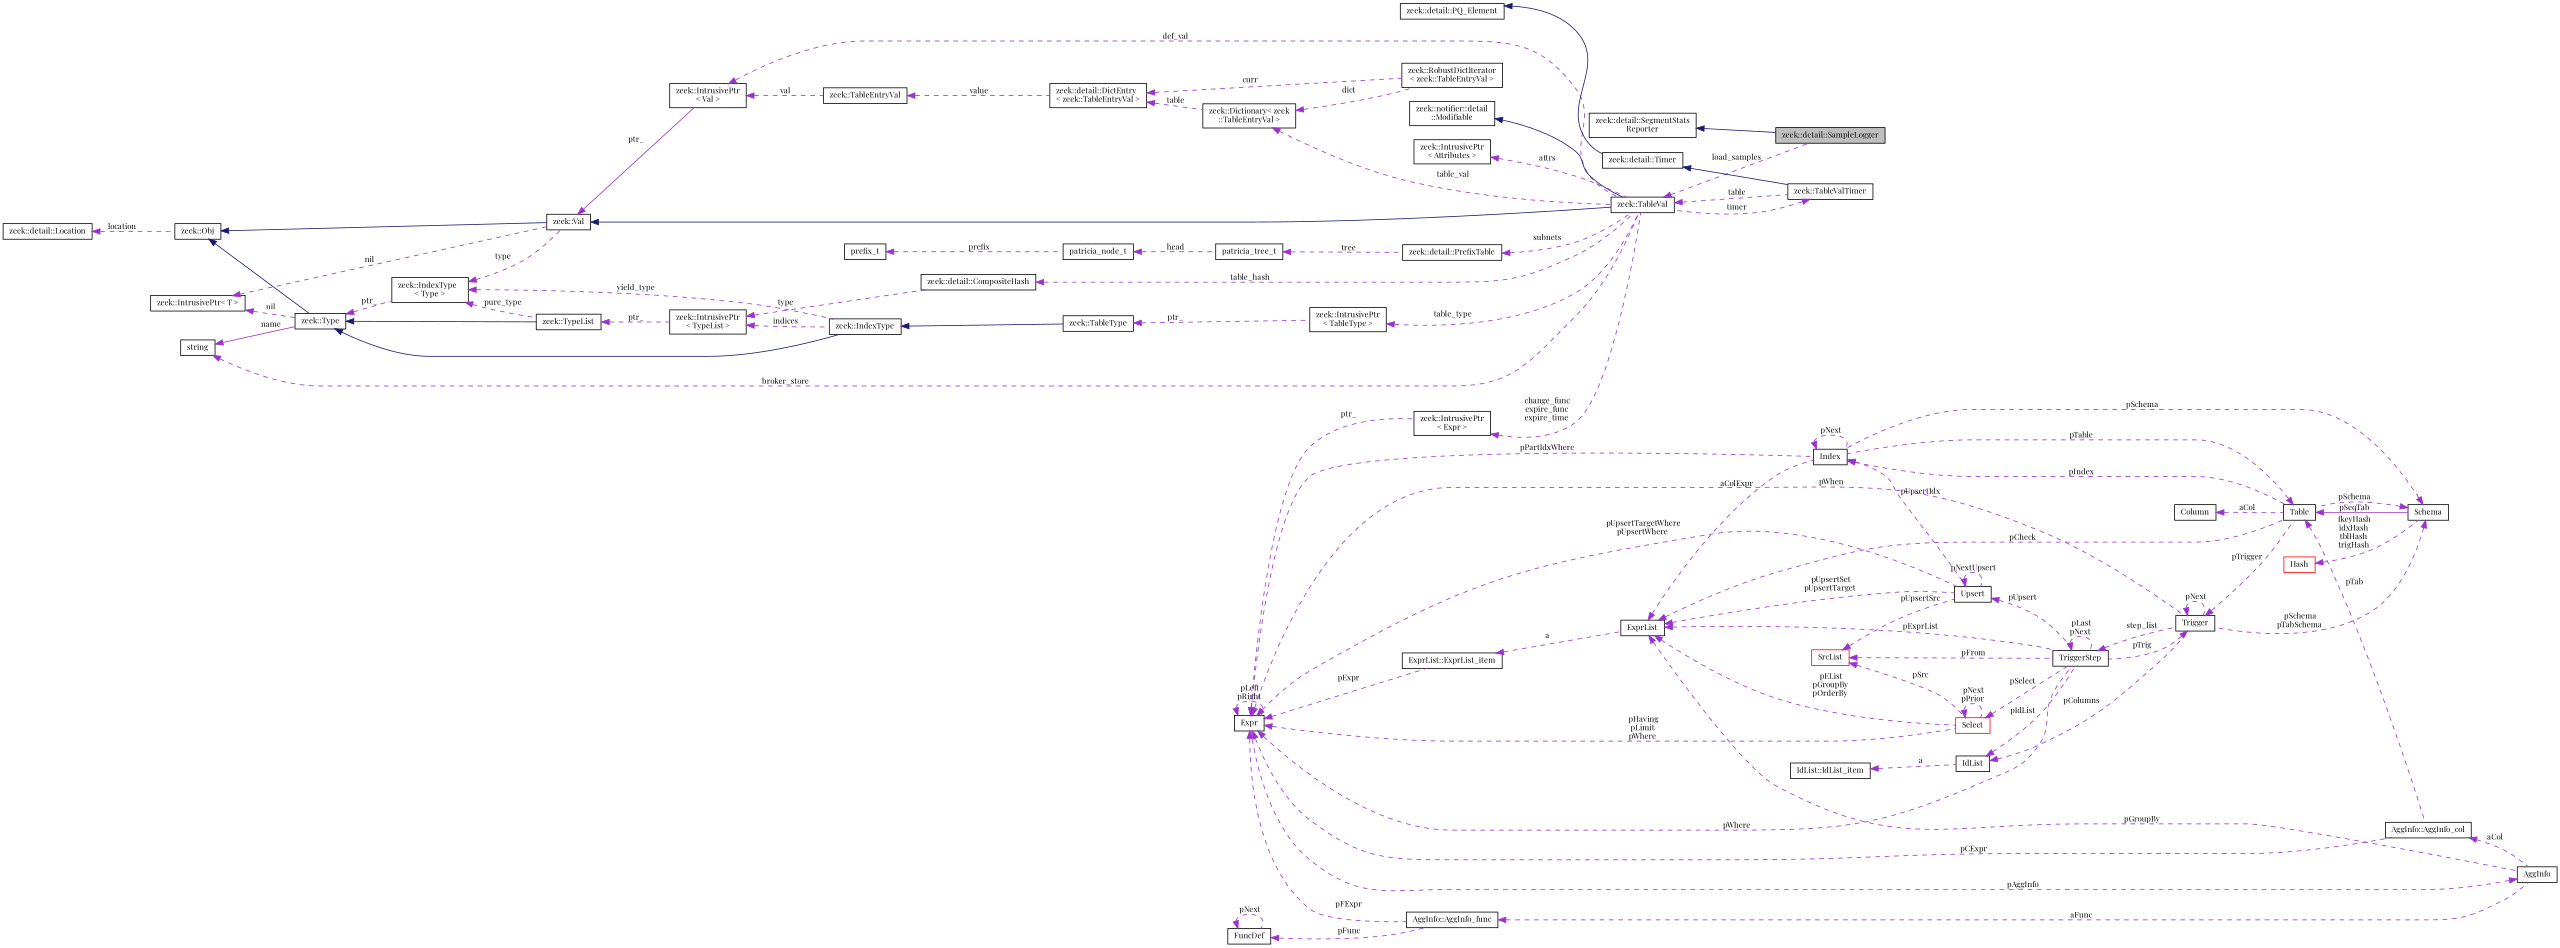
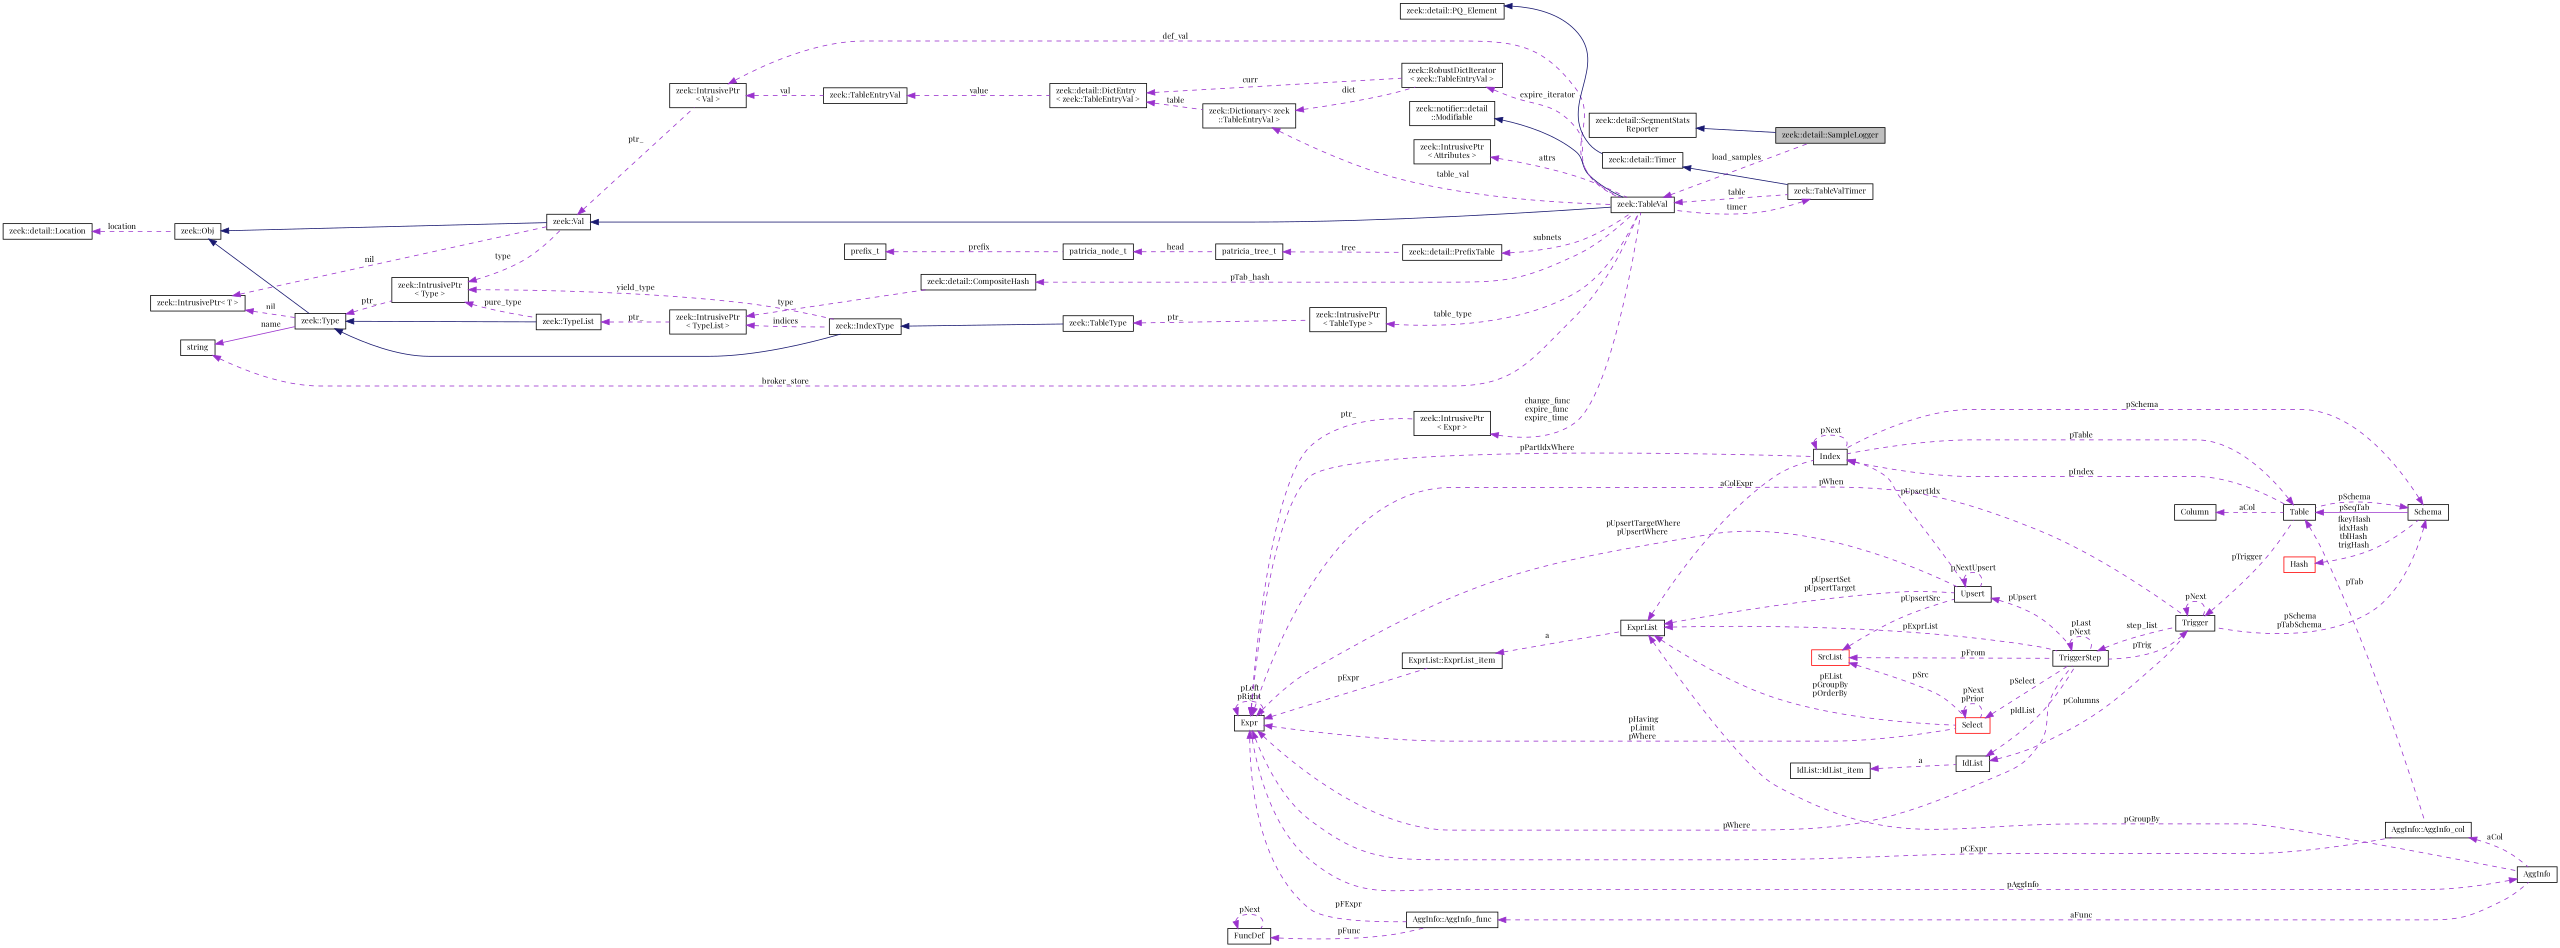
edge "zeek::TableVal" -> "zeek::RobustDictIterator < zeek::TableEntryVal >": added, label "expire_iterator"
edge "zeek::IntrusivePtr < Val >" -> "zeek::Val": style solid -> dashed
edge "zeek::TableVal" -> "zeek::detail::CompositeHash": label " table_hash" -> " pTab_hash"
node "zeek::IndexType < Type >": label "zeek::IndexType < Type >" -> "zeek::IntrusivePtr < Type >"
edge "Table" -> "ExprList": removed, label "pCheck"
